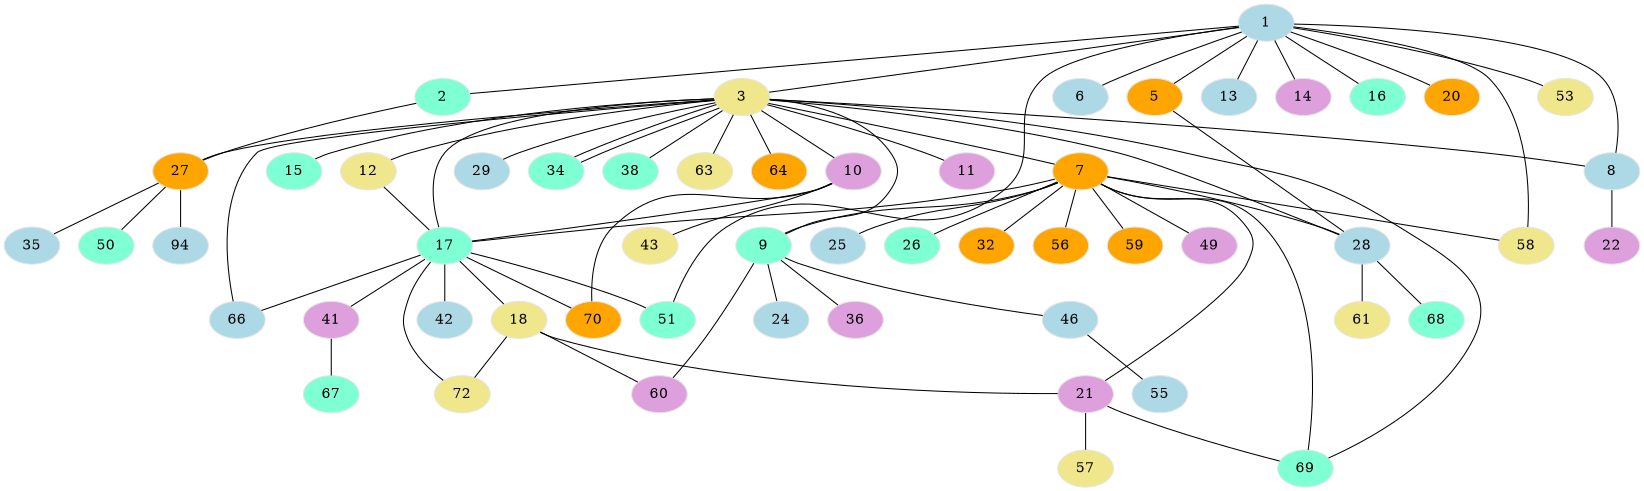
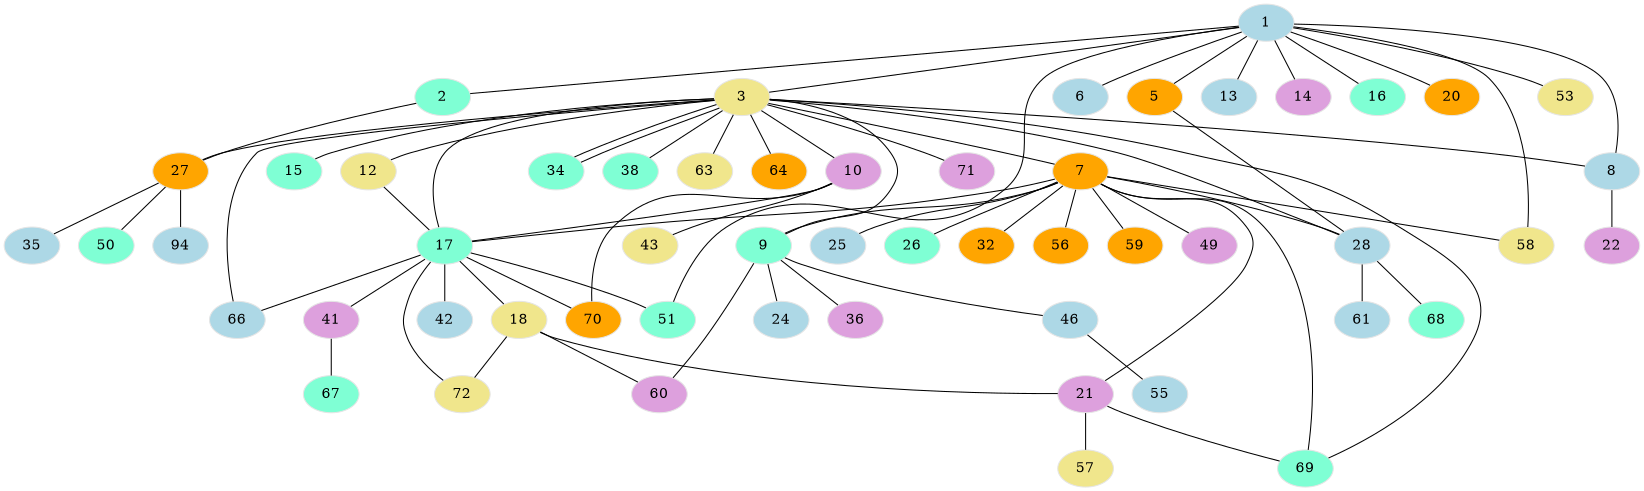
node "29": removed
node "11": label "11" -> "71"
node "61": fillcolor khaki -> lightblue
